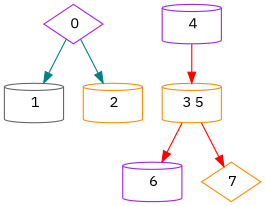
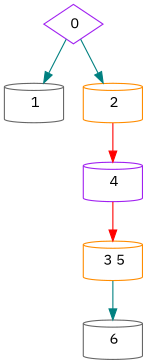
edge "2" -> "4": added
edge "3 5" -> "6": color red -> teal
node "6": color purple -> gray40
node "7": removed
